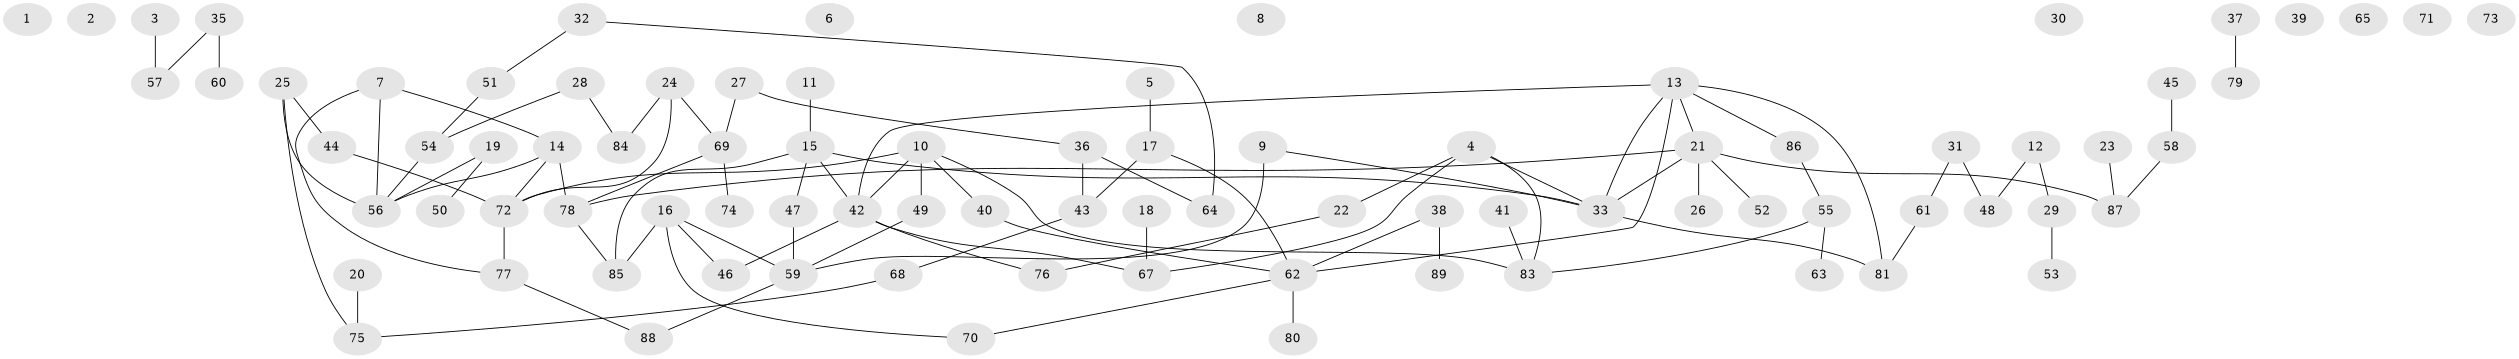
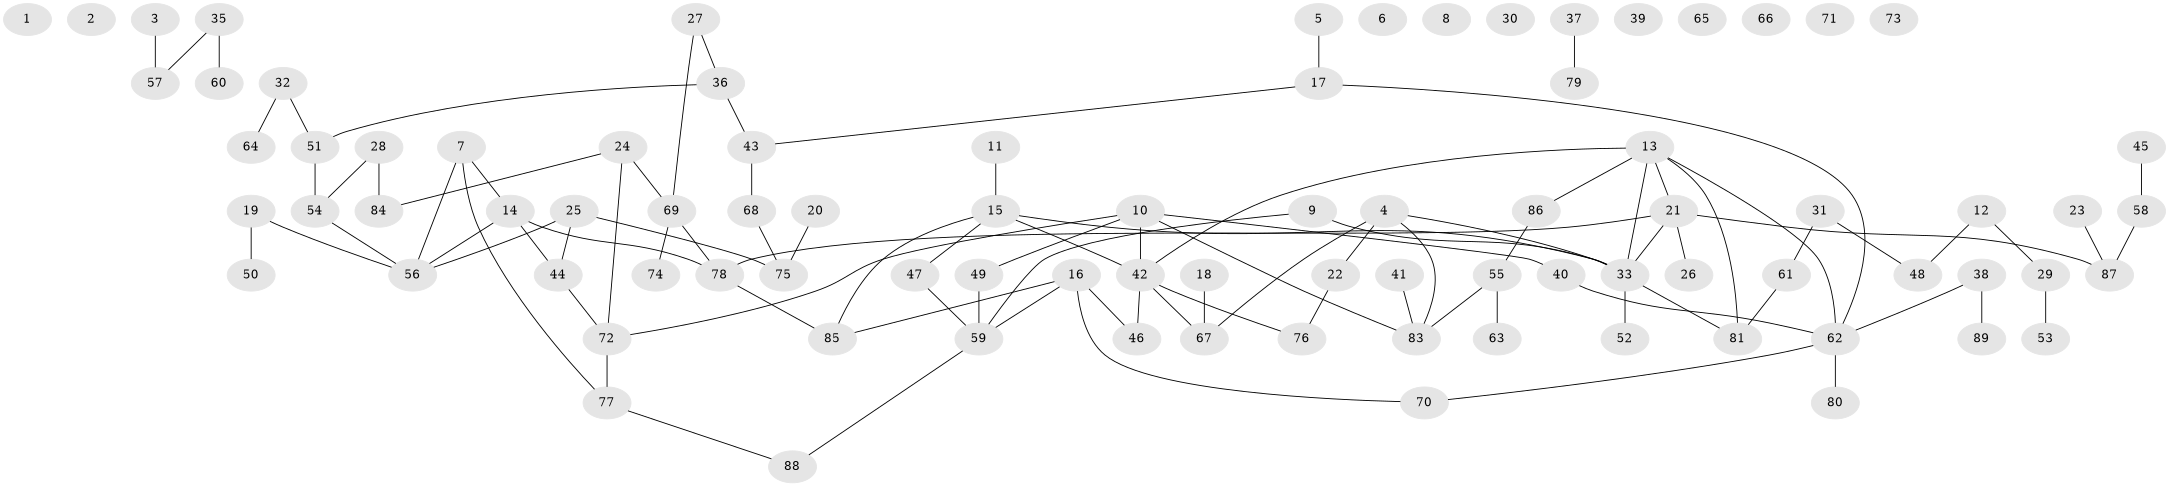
node "66": added
edge "14" -- "72": now "14" -- "44"
edge "21" -- "52": now "33" -- "52"
edge "36" -- "64": now "36" -- "51"
